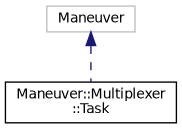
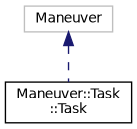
node "Maneuver::Multiplexer ::Task": label "Maneuver::Multiplexer ::Task" -> "Maneuver::Task ::Task"
